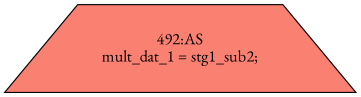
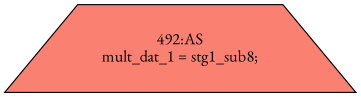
node "492:AS mult_dat_1 = stg1_sub2;": label "492:AS mult_dat_1 = stg1_sub2;" -> "492:AS mult_dat_1 = stg1_sub8;"
